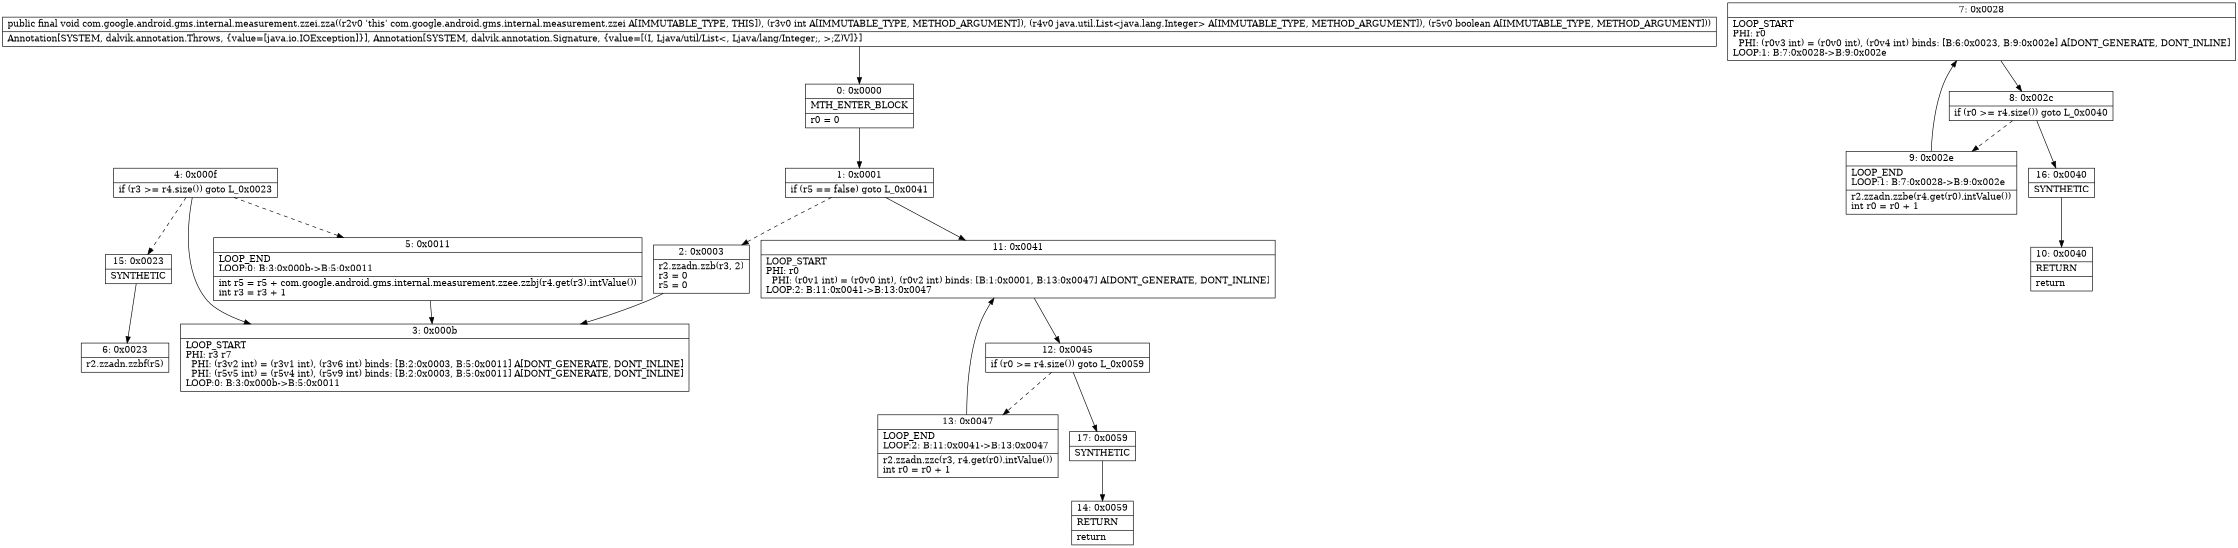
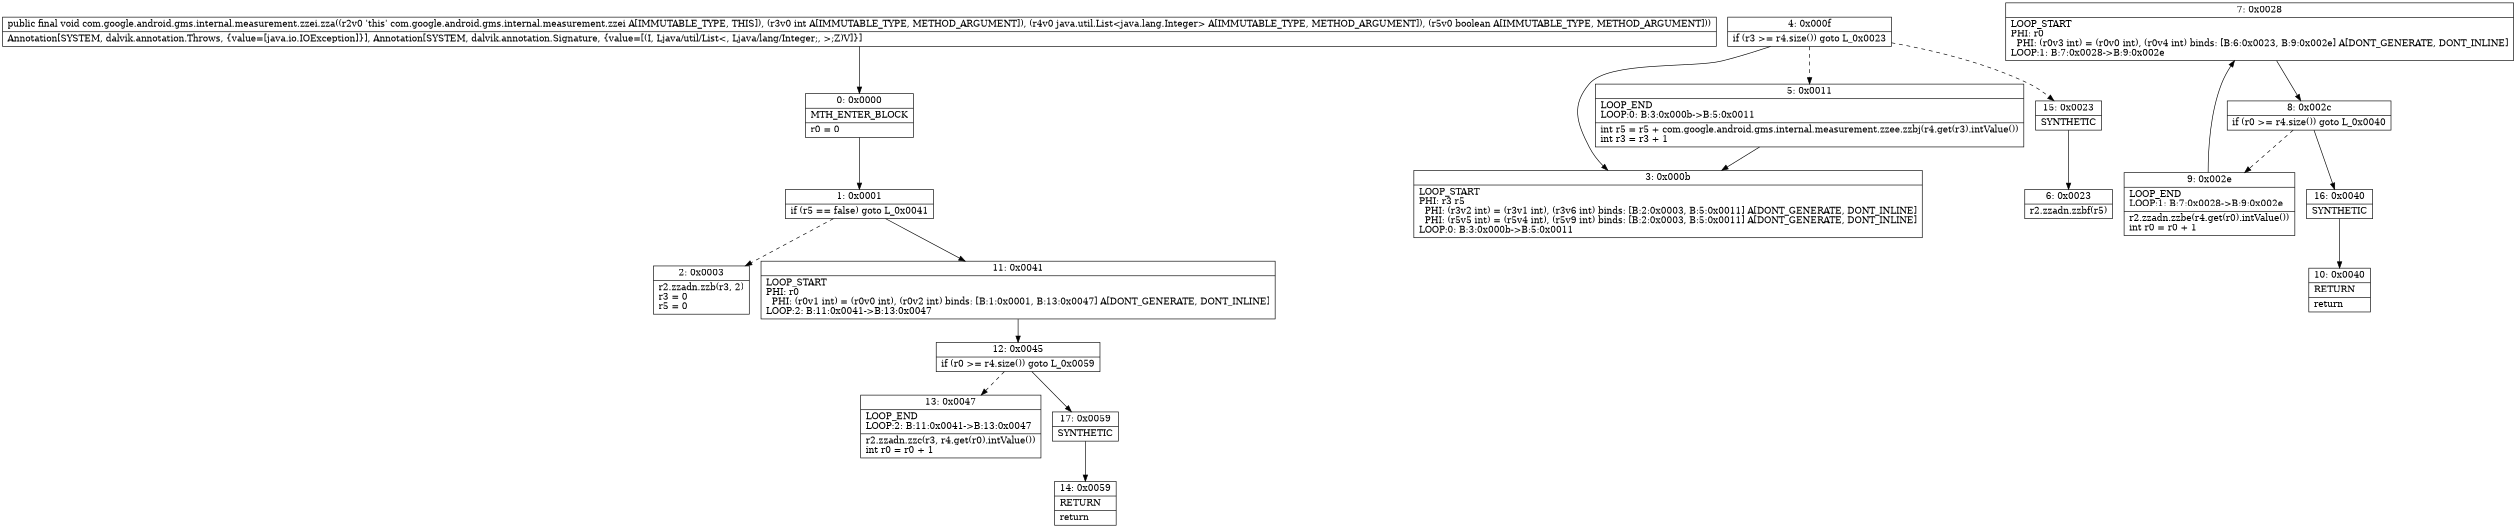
edge "2: 0x0003" -> "3: 0x000b": removed
node "3: 0x000b": text "PHI: r3 r7" -> "PHI: r3 r5"
edge "13: 0x0047" -> "11: 0x0041": removed
